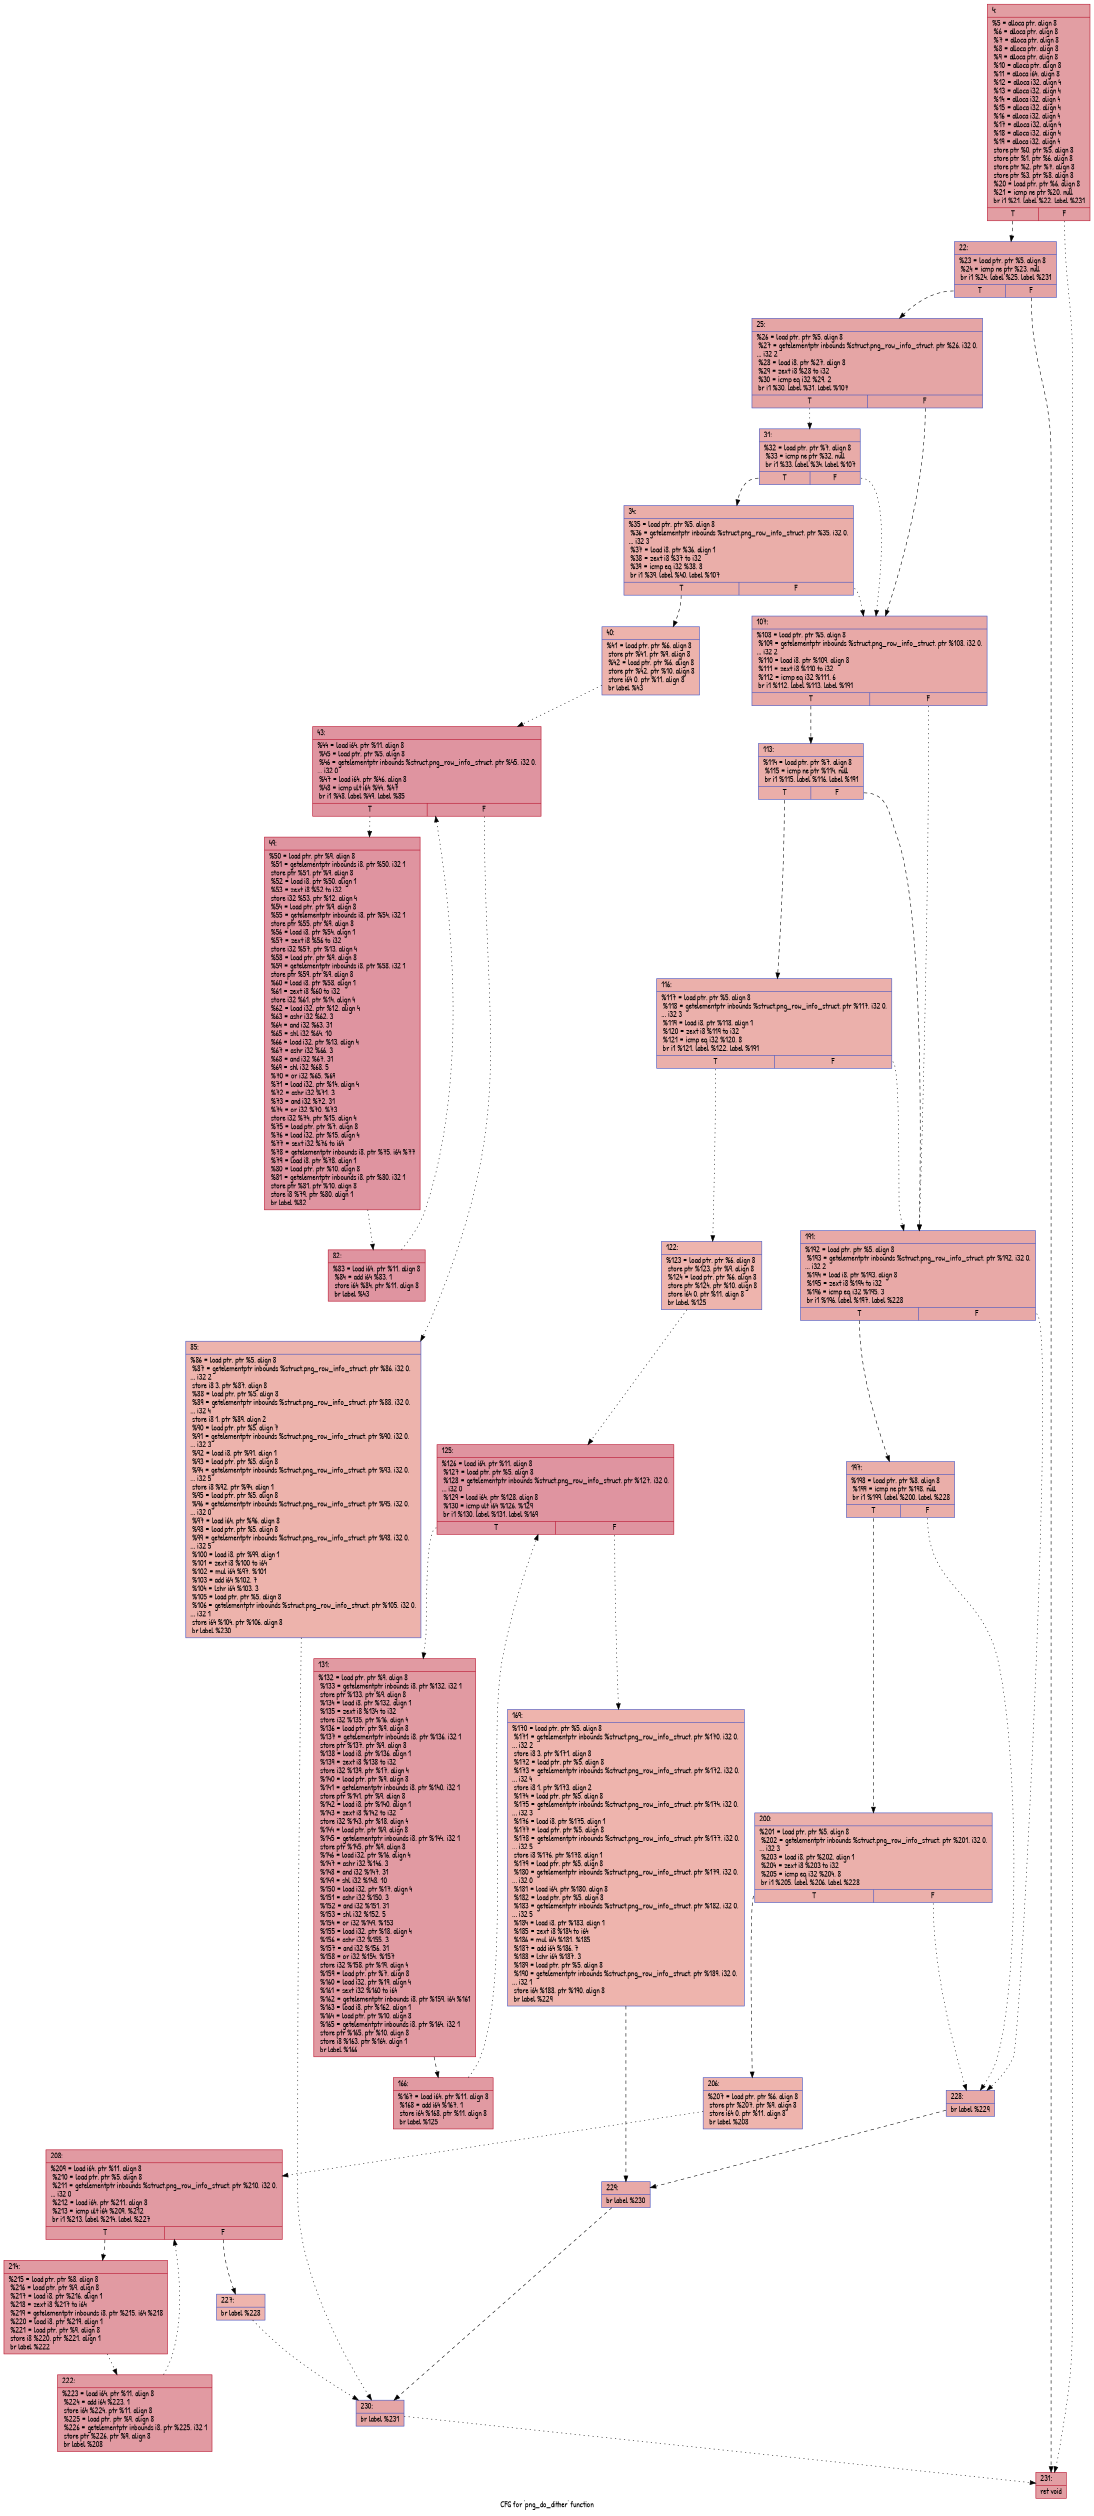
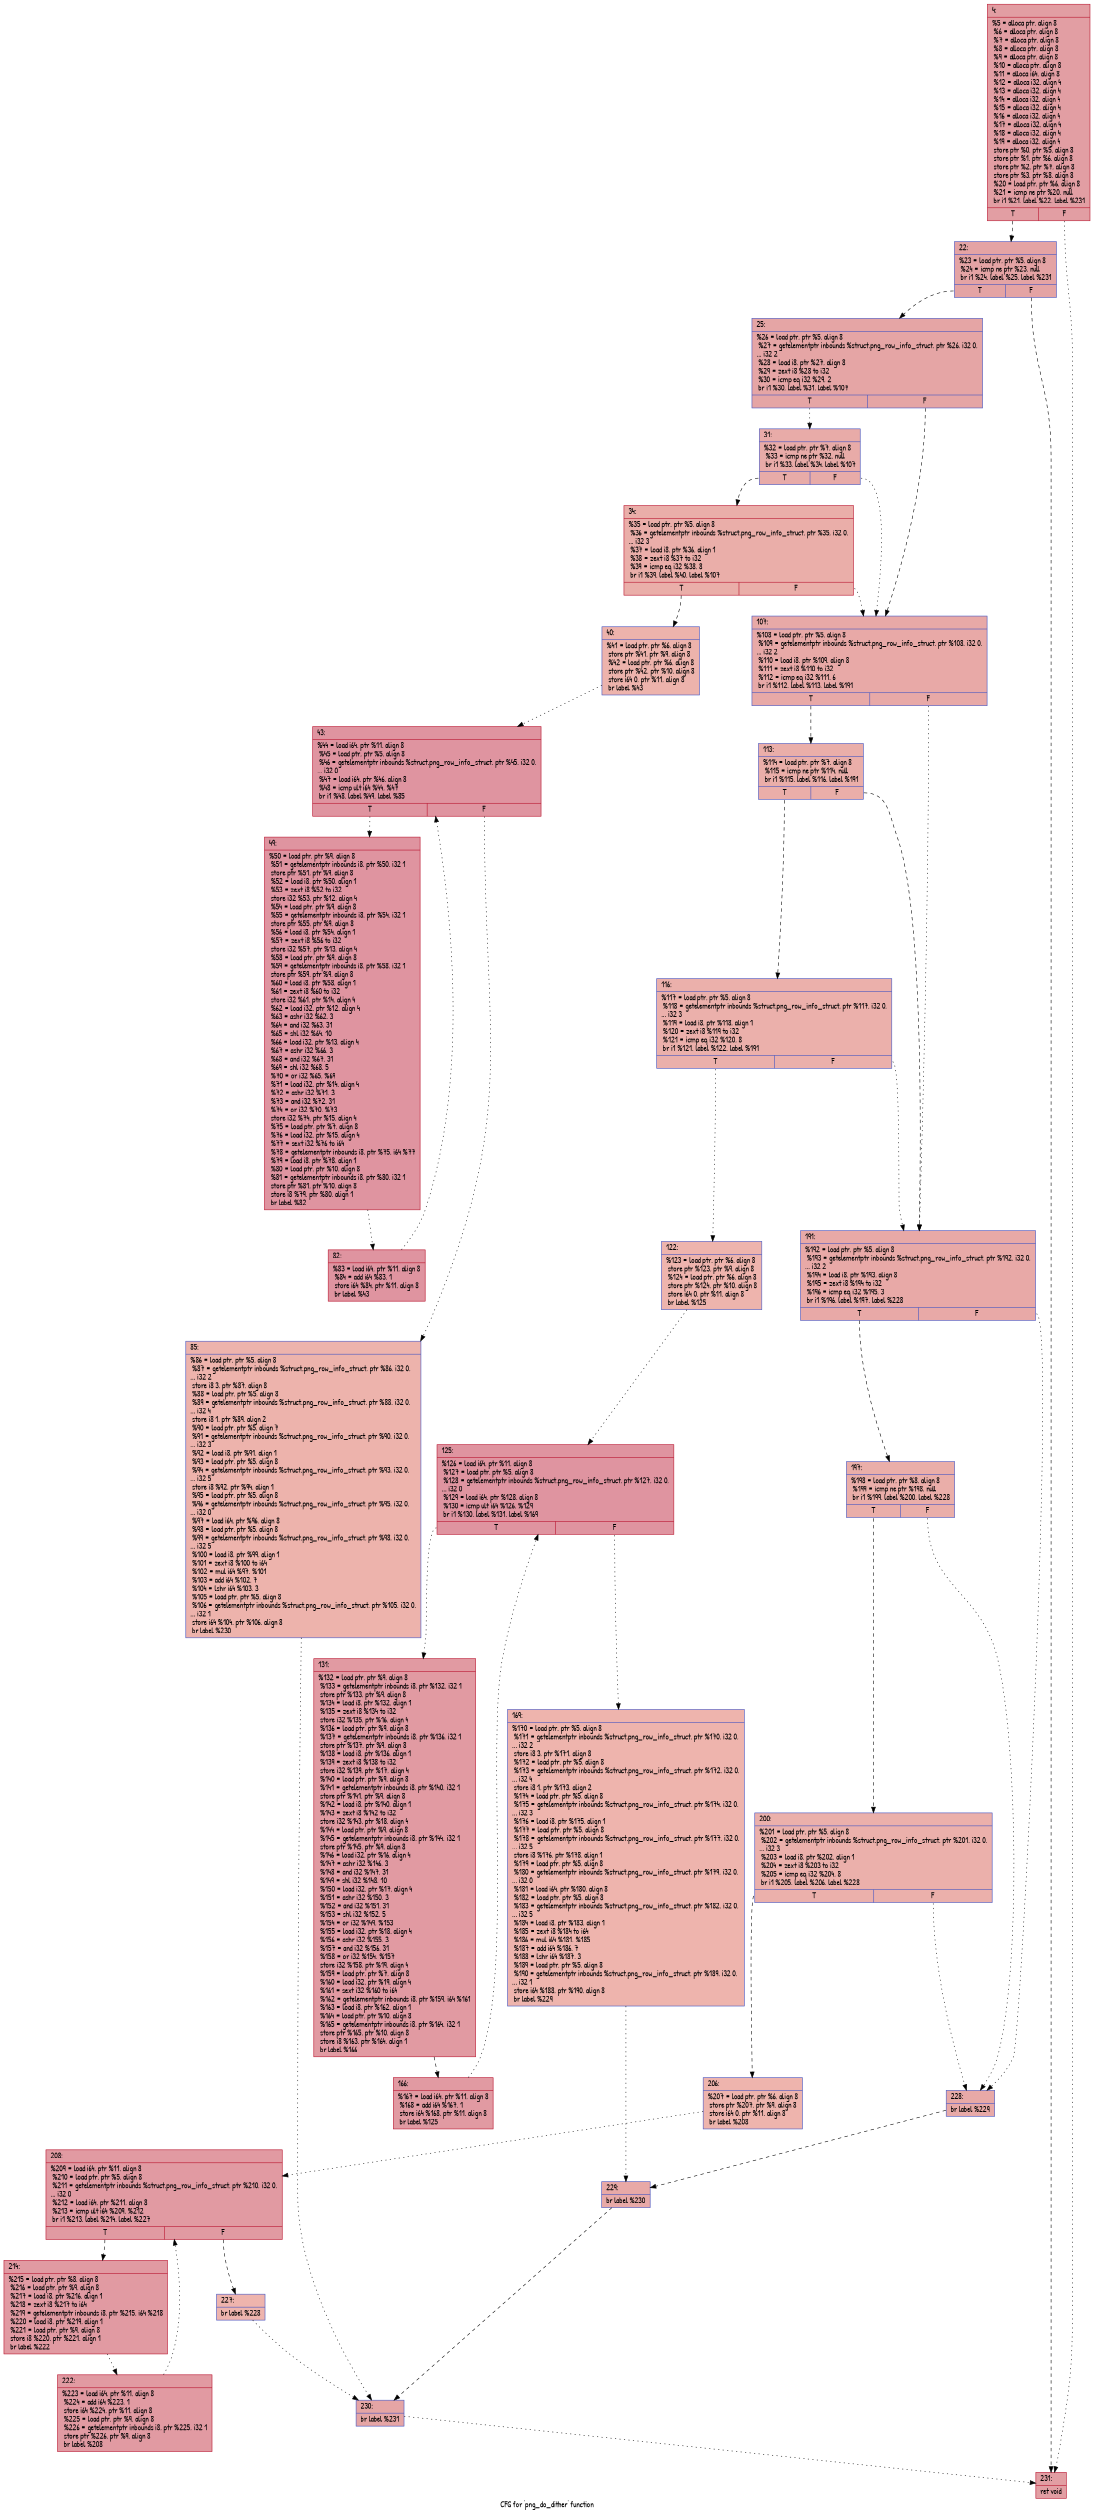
node "34:": color #3d50c3ff -> #b70d28ff
edge "169:" -> "229:": style dashed -> dotted
